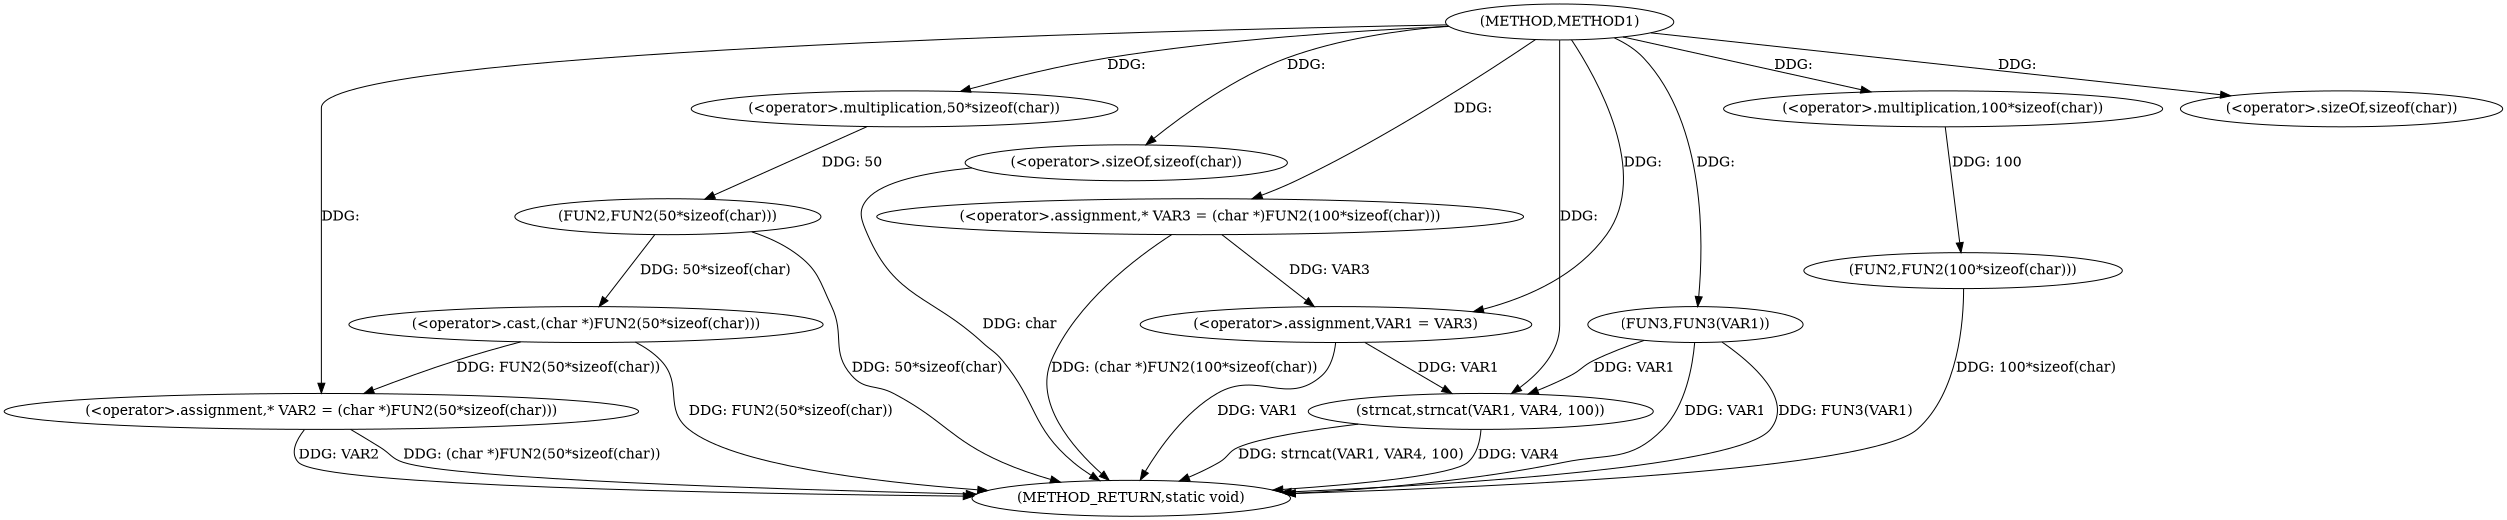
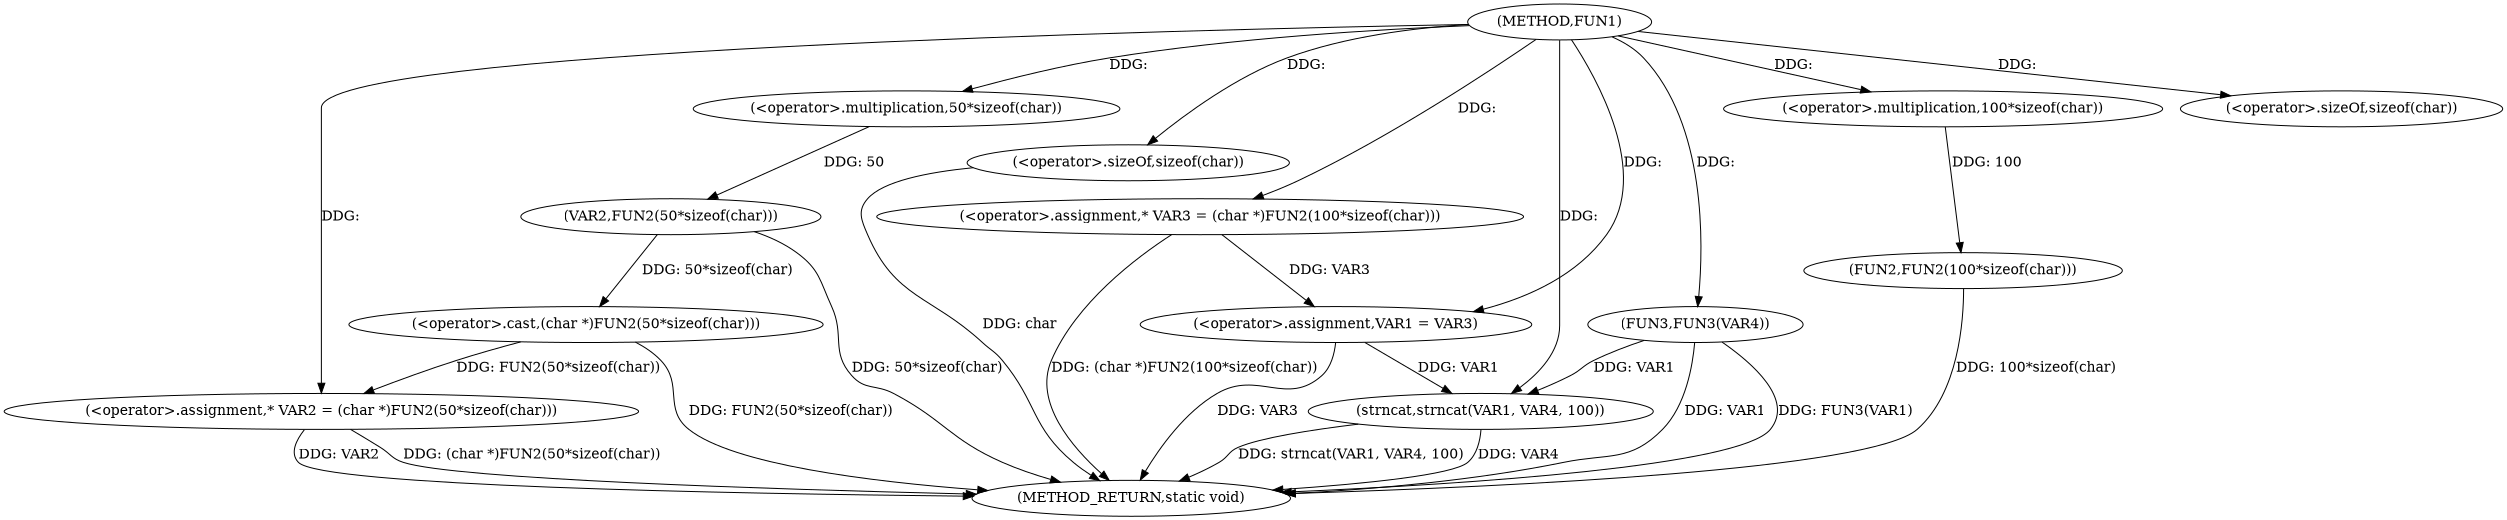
node "(METHOD,METHOD1)": label "(METHOD,METHOD1)" -> "(METHOD,FUN1)"
node "(FUN2,FUN2(50*sizeof(char)))": label "(FUN2,FUN2(50*sizeof(char)))" -> "(VAR2,FUN2(50*sizeof(char)))"
node "(FUN3,FUN3(VAR1))": label "(FUN3,FUN3(VAR1))" -> "(FUN3,FUN3(VAR4))"
edge "(<operator>.assignment,VAR1 = VAR3)" -> "(METHOD_RETURN,static void)": label "DDG: VAR1" -> "DDG: VAR3"
